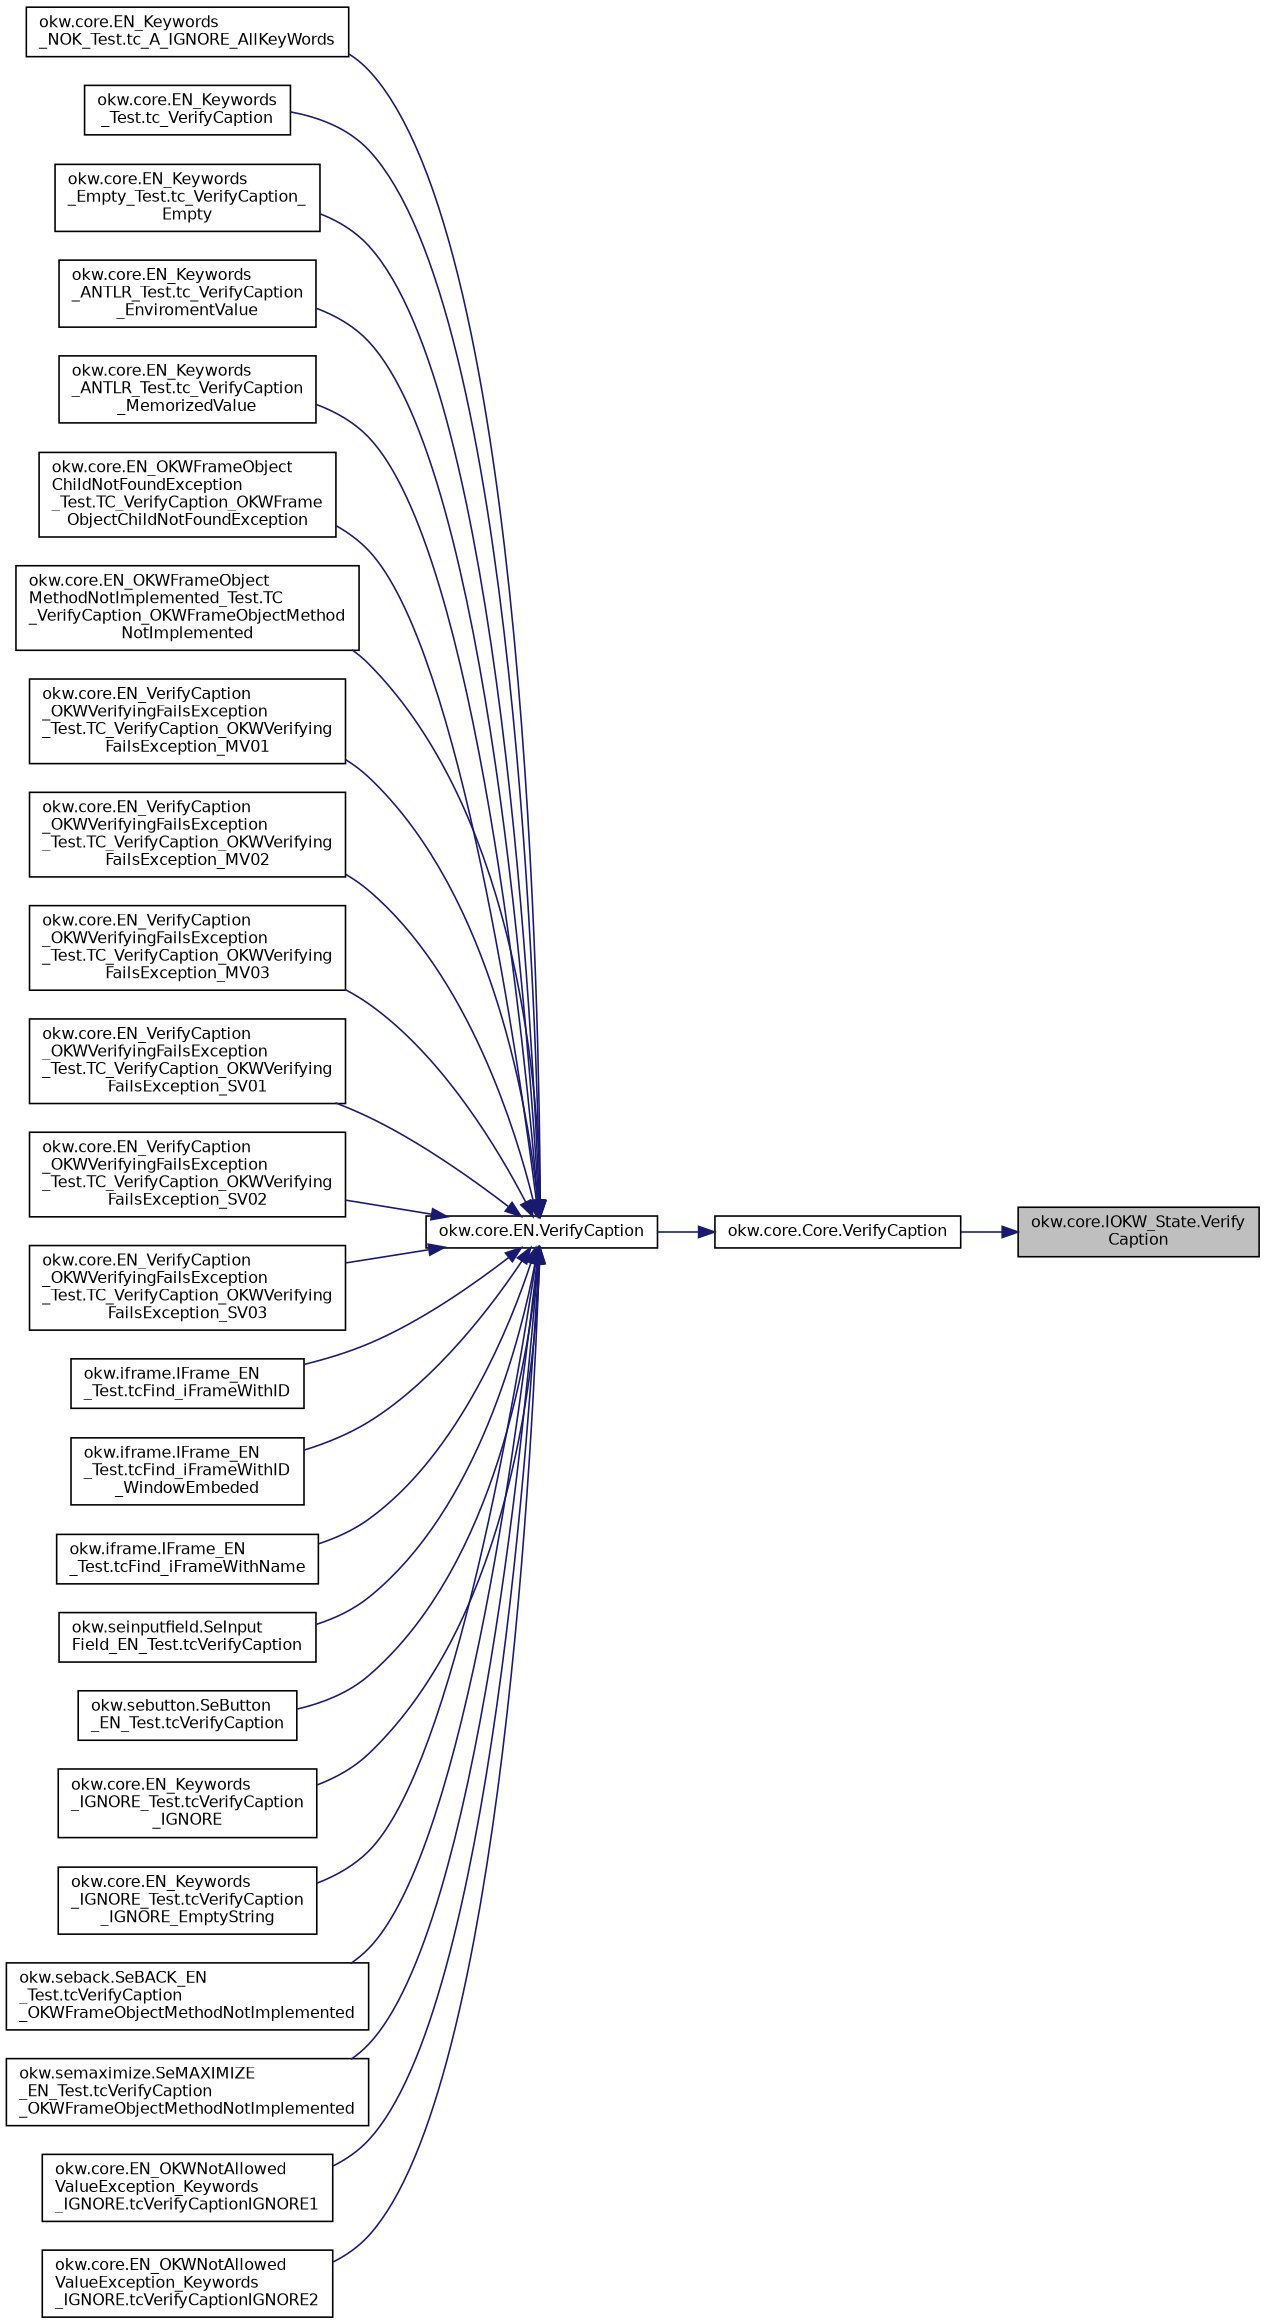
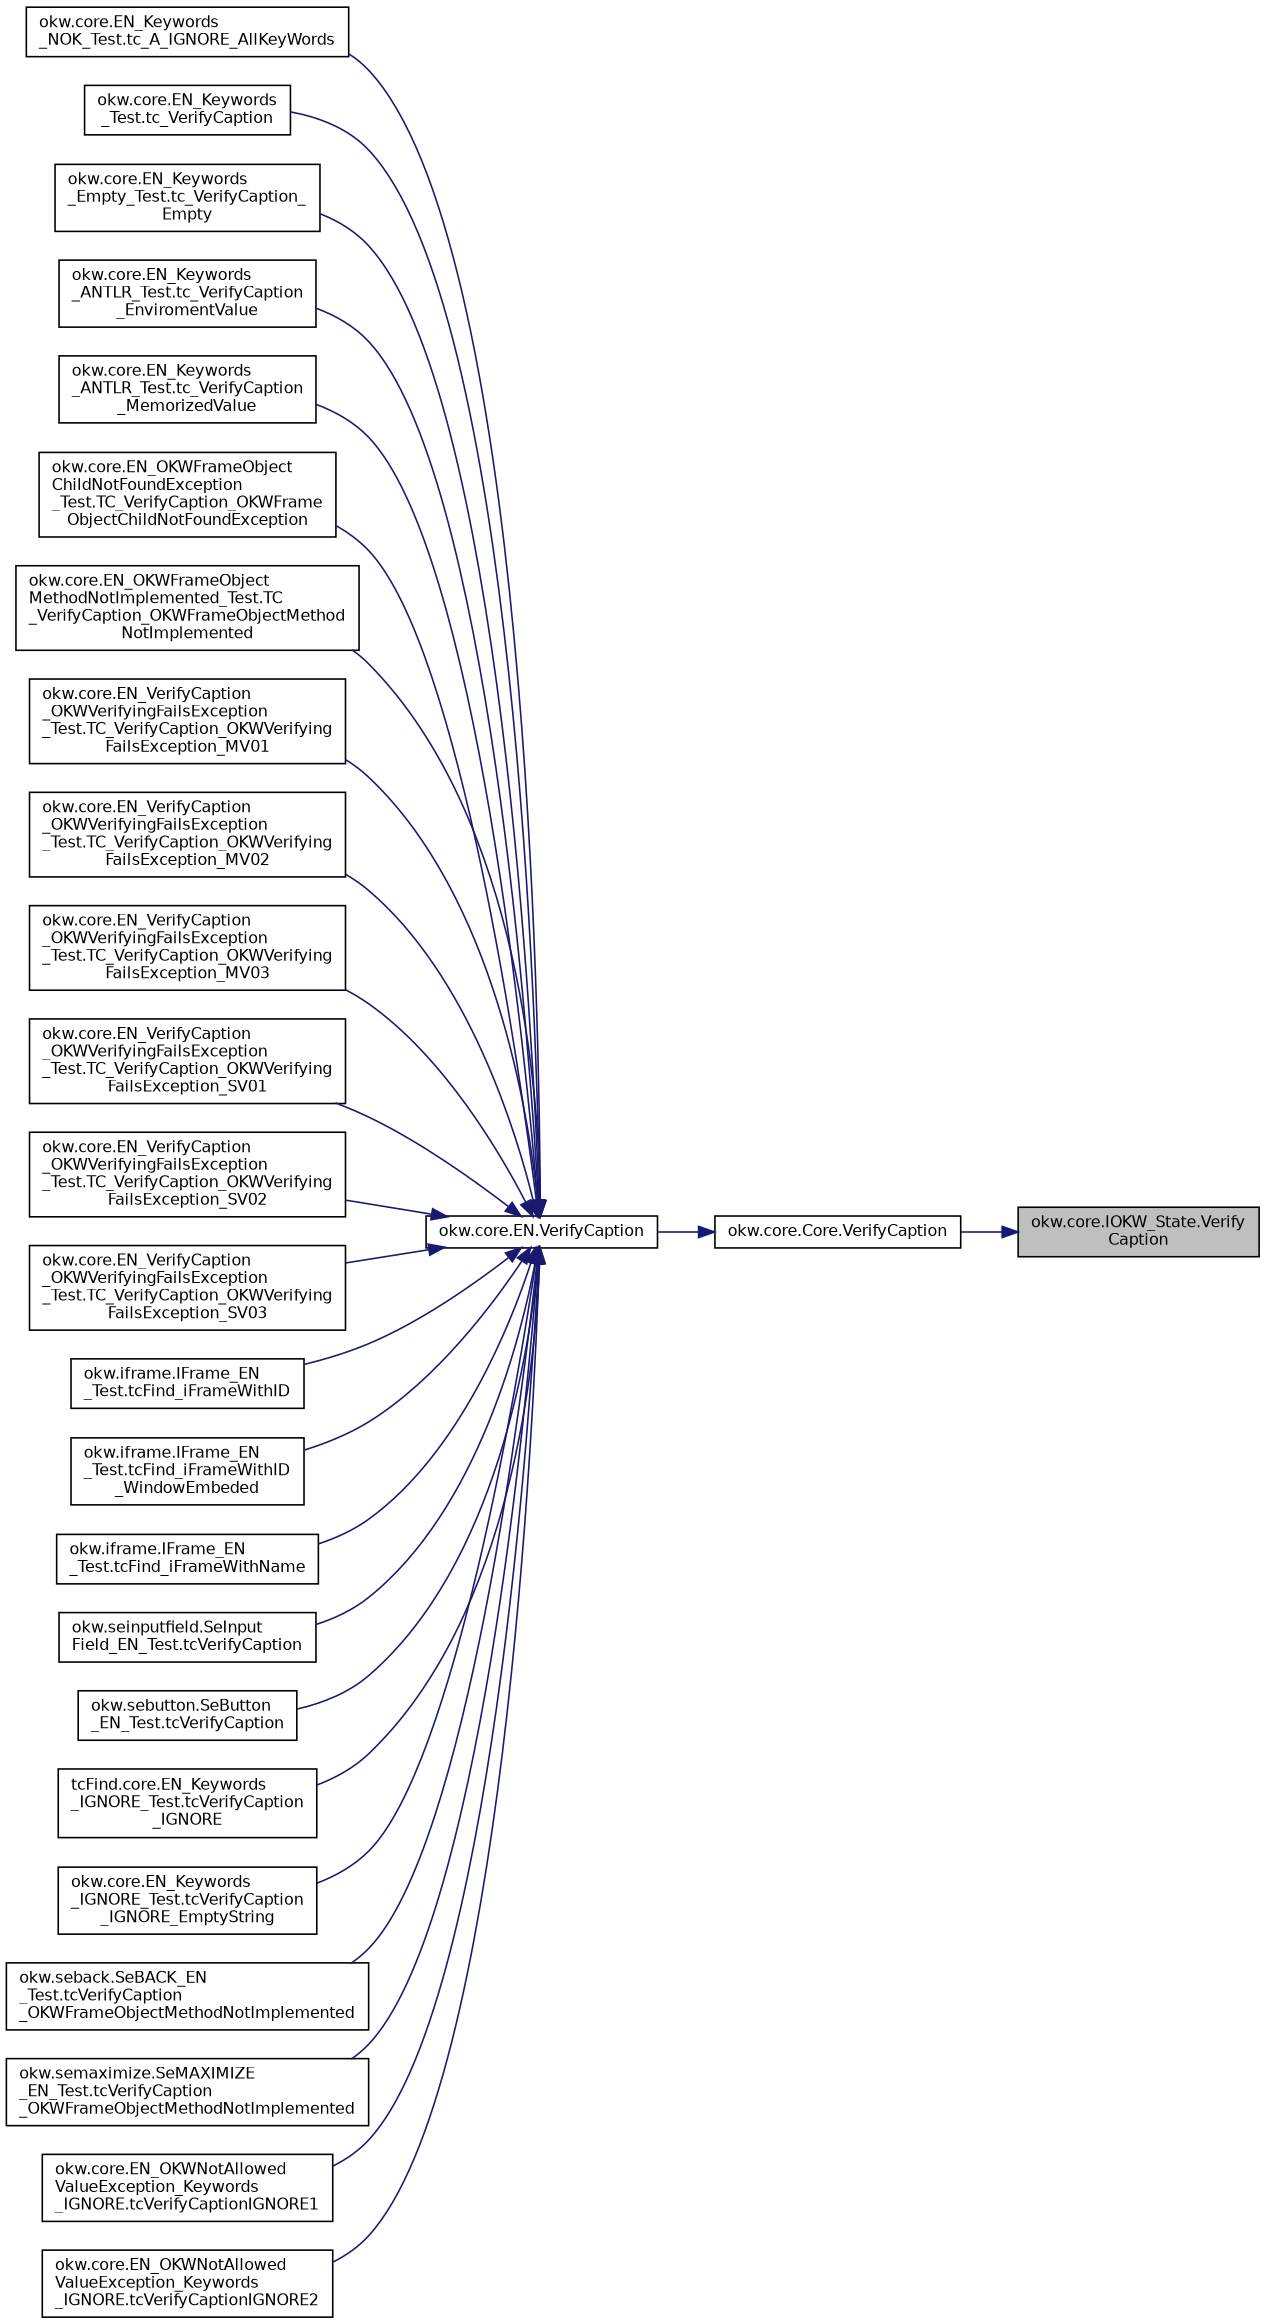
node "okw.core.EN_Keywords _IGNORE_Test.tcVerifyCaption _IGNORE": label "okw.core.EN_Keywords _IGNORE_Test.tcVerifyCaption _IGNORE" -> "tcFind.core.EN_Keywords _IGNORE_Test.tcVerifyCaption _IGNORE"
